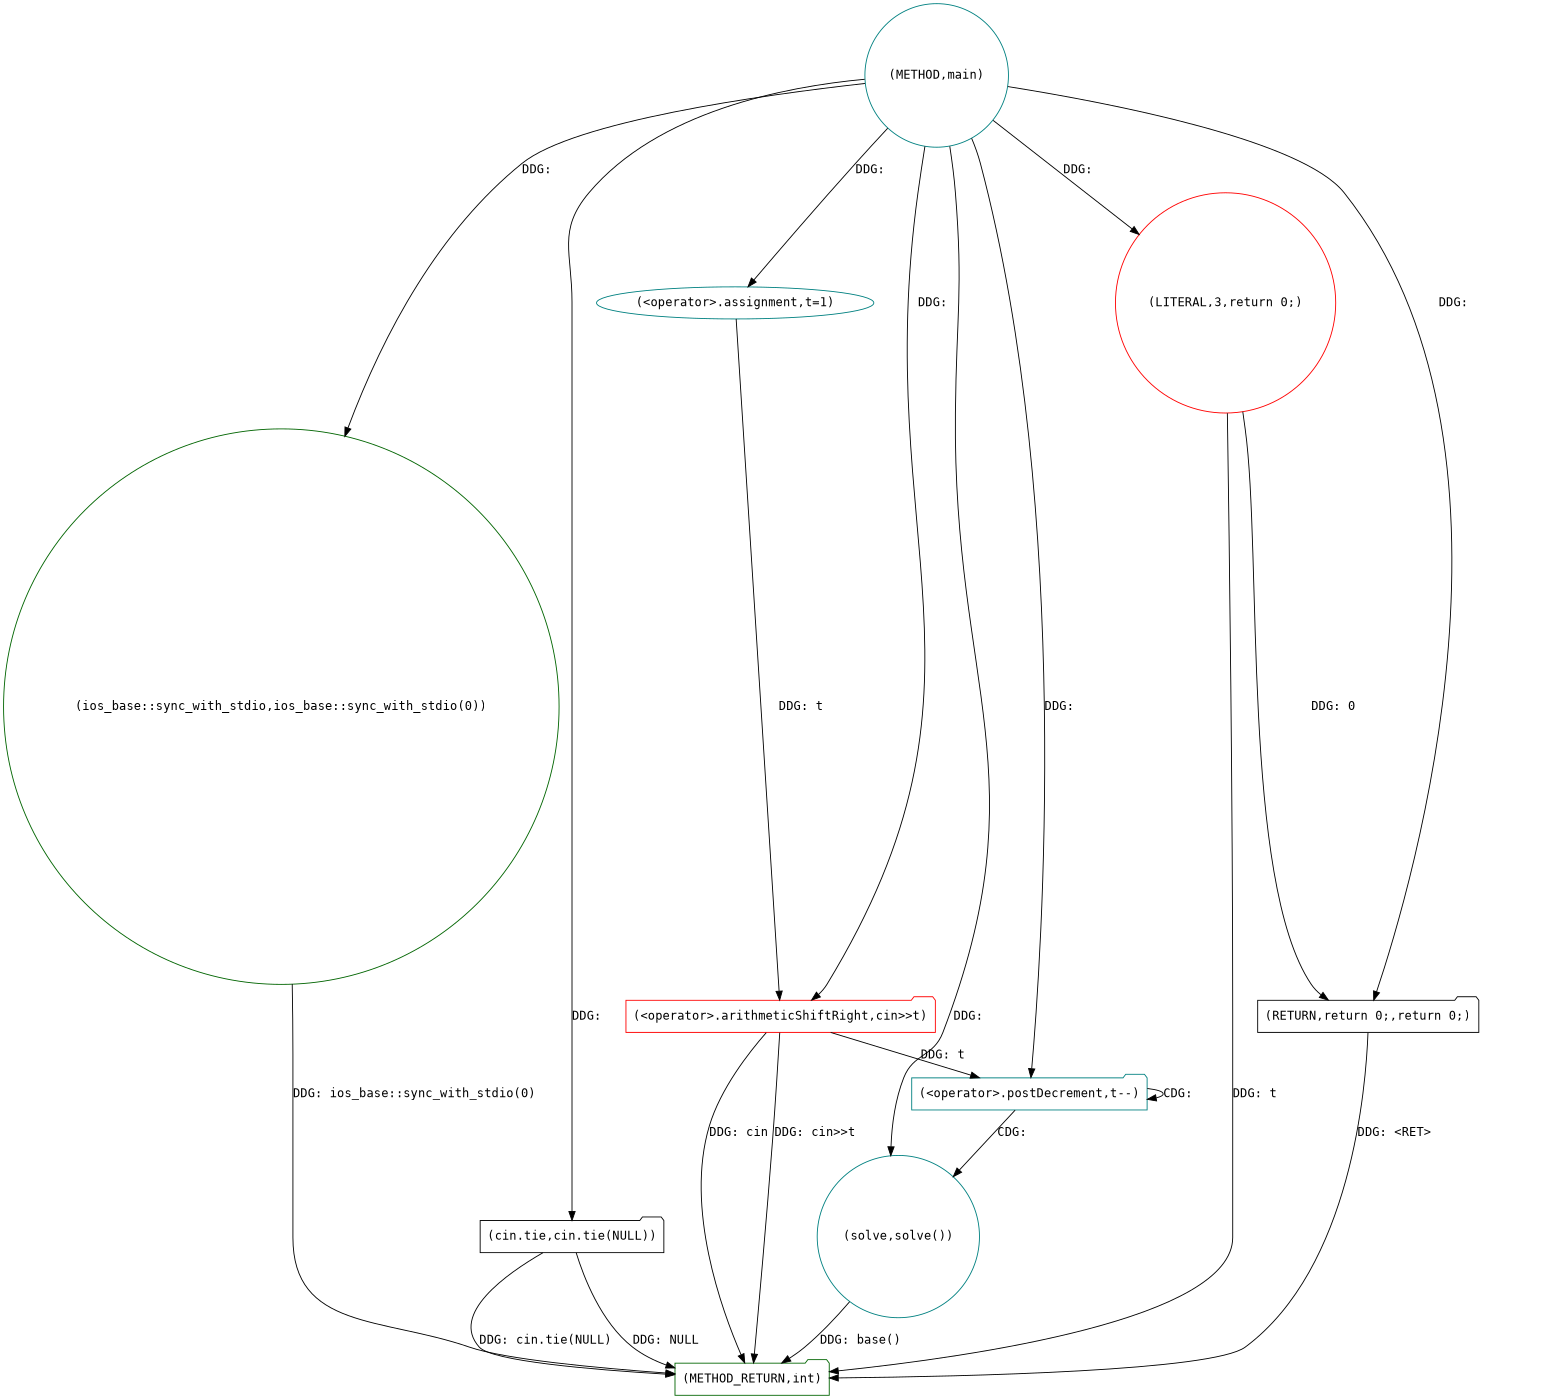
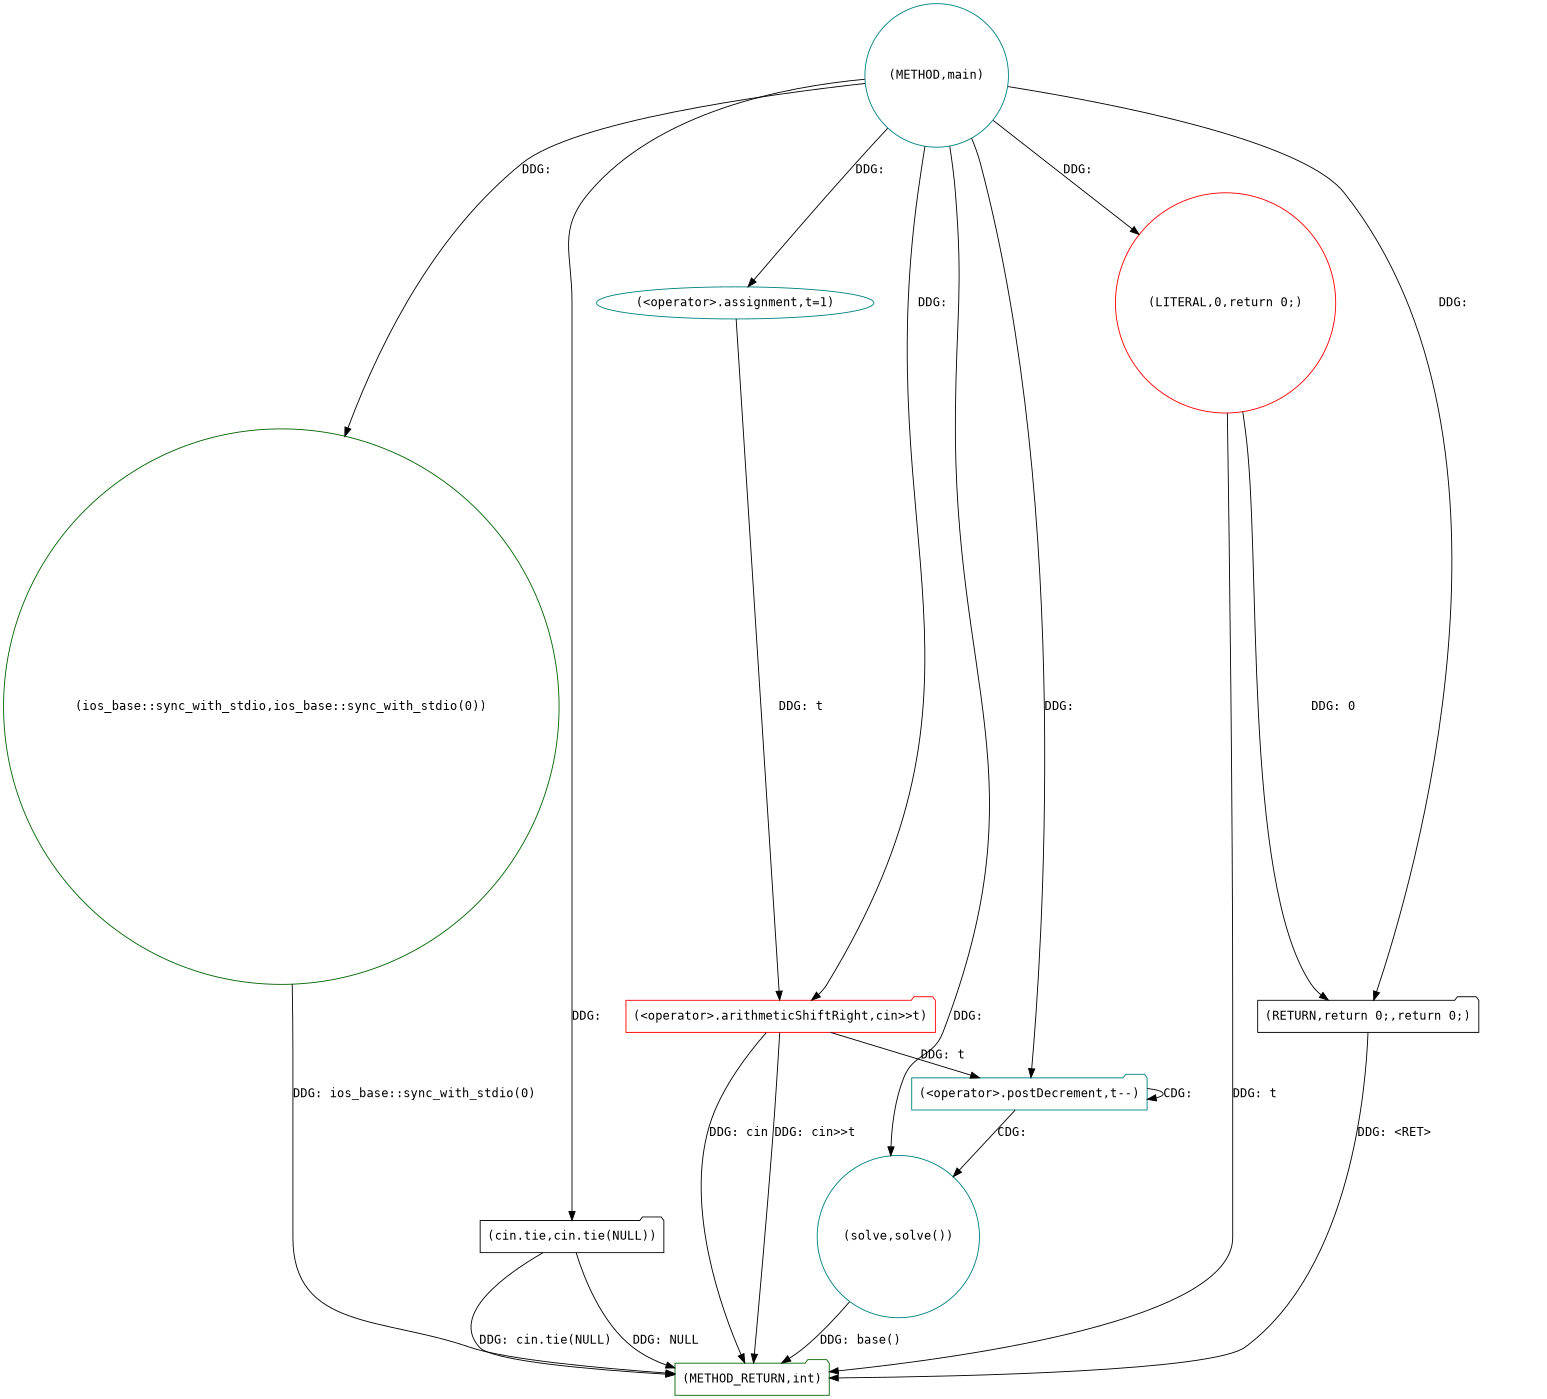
node "(LITERAL,3,return 0;)": label "(LITERAL,3,return 0;)" -> "(LITERAL,0,return 0;)"
